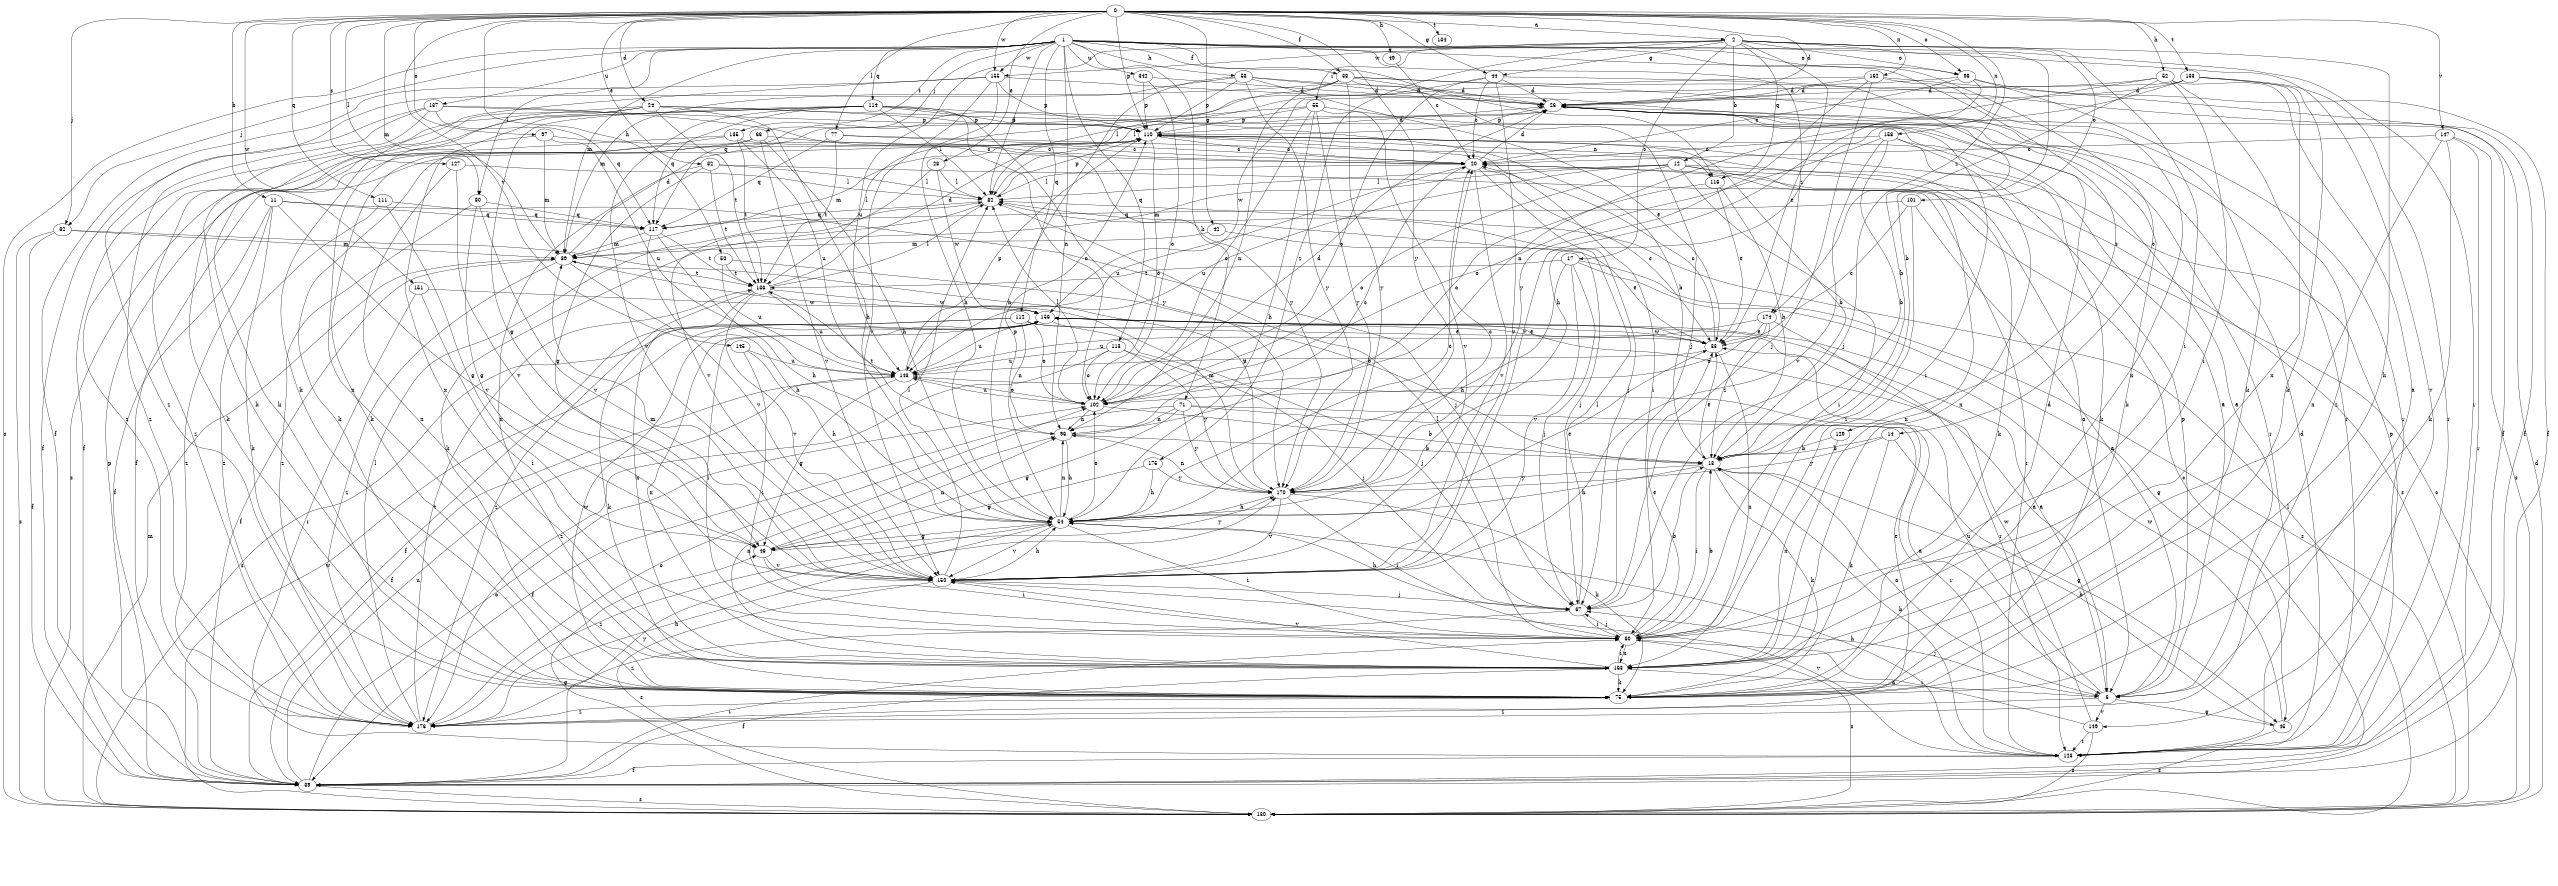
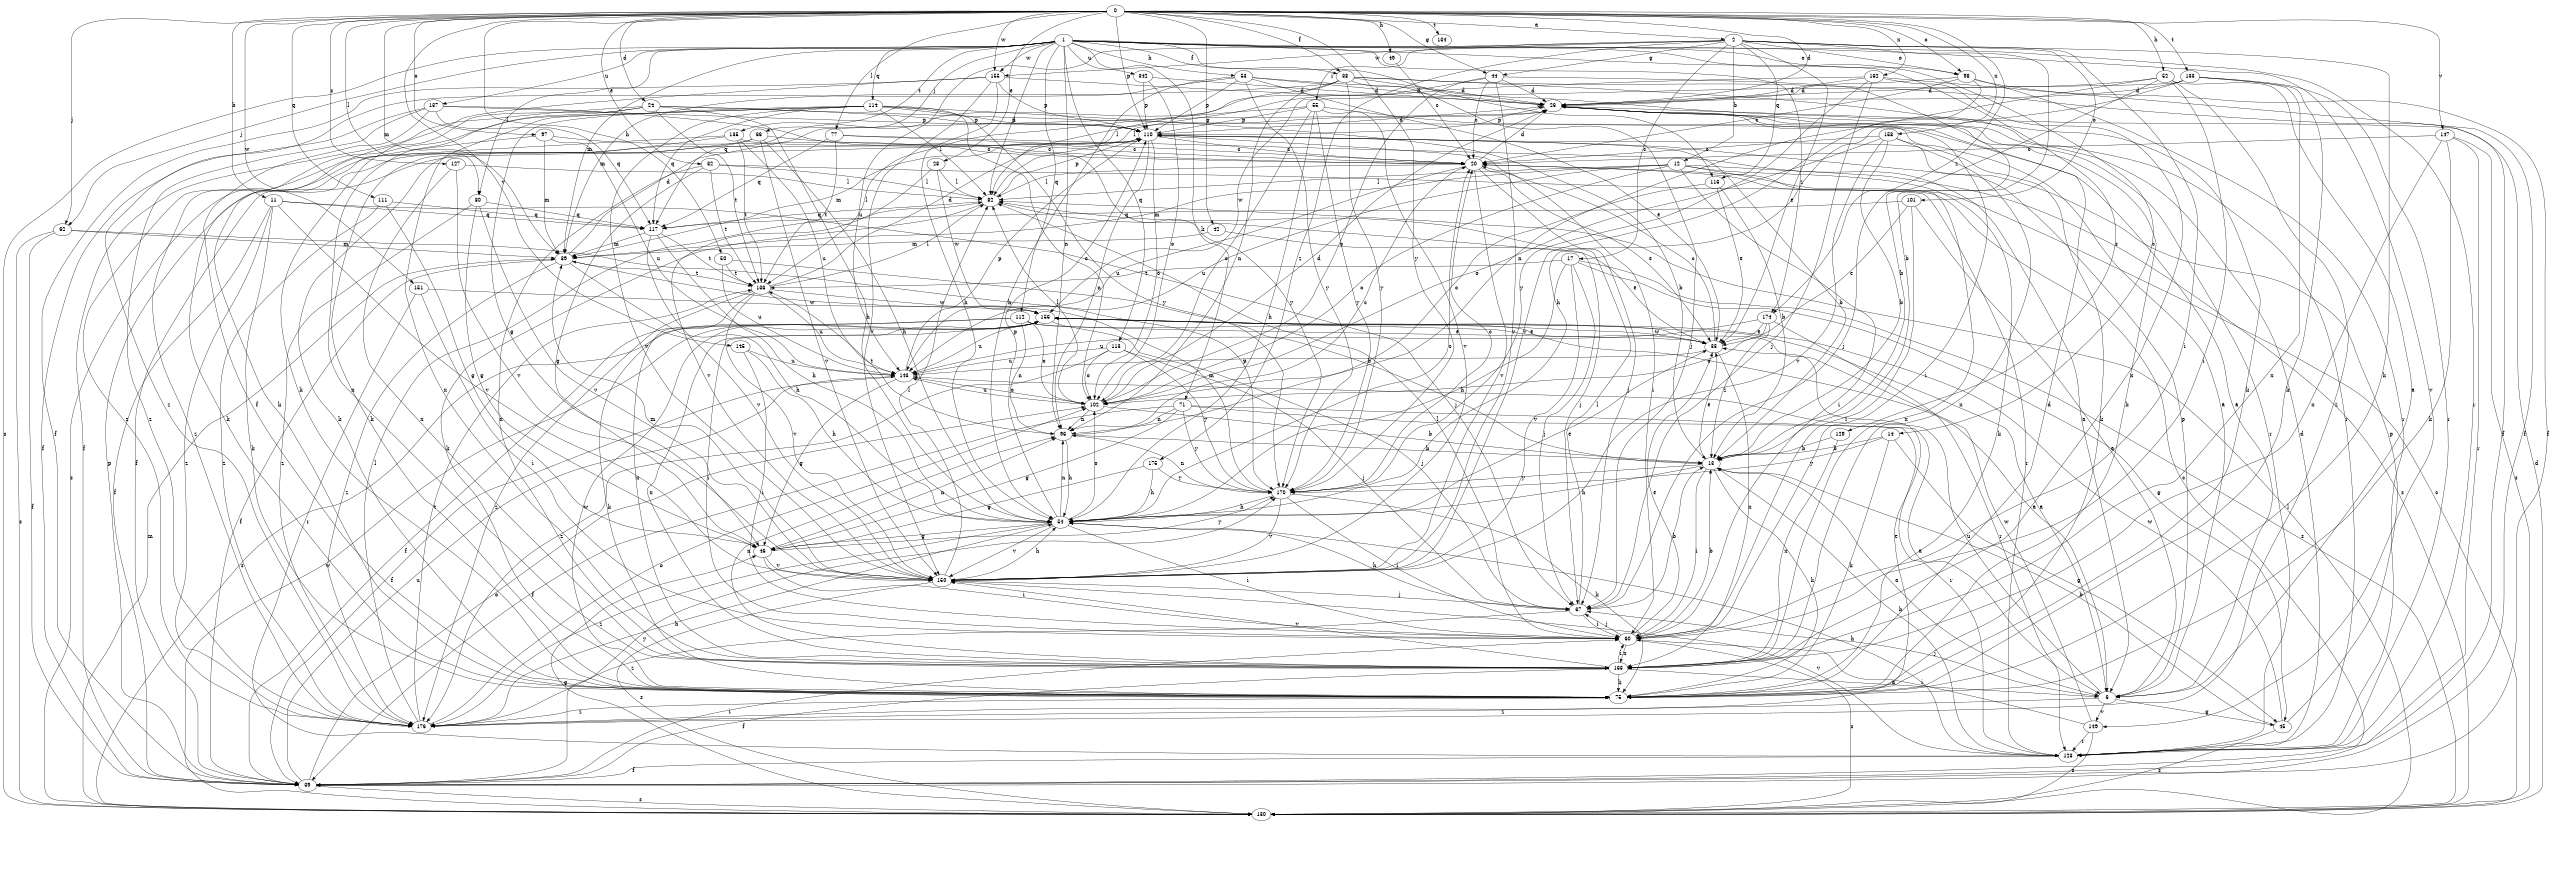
edge "110" -> "116": now "110" -> "96"
edge "137" -> "75": label "k" -> "f"
